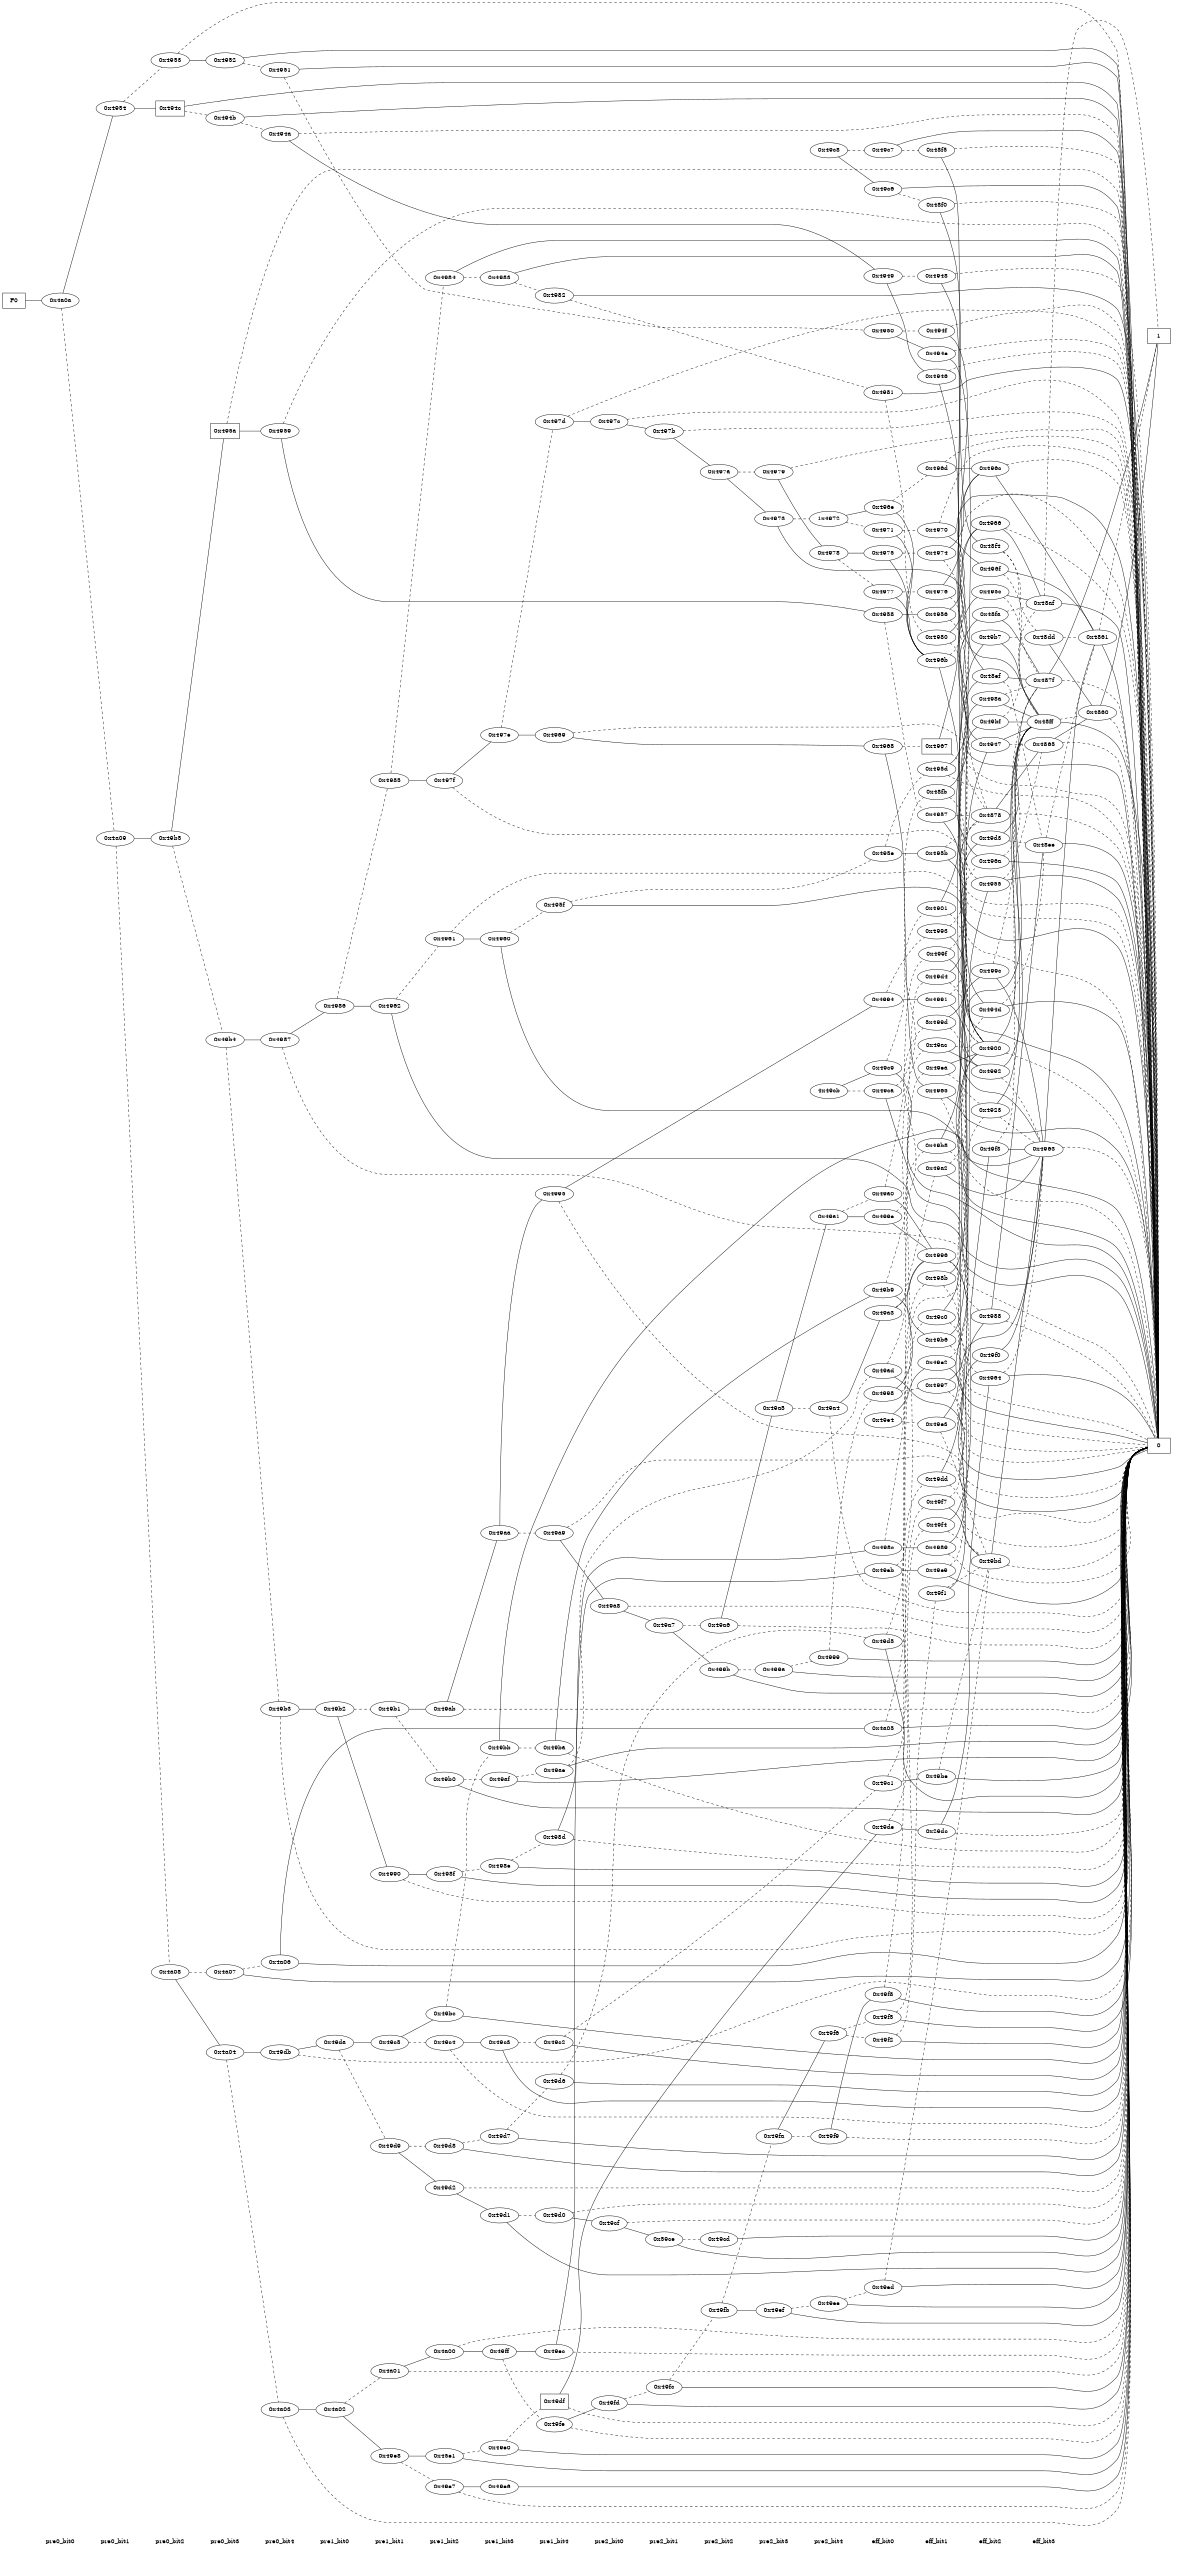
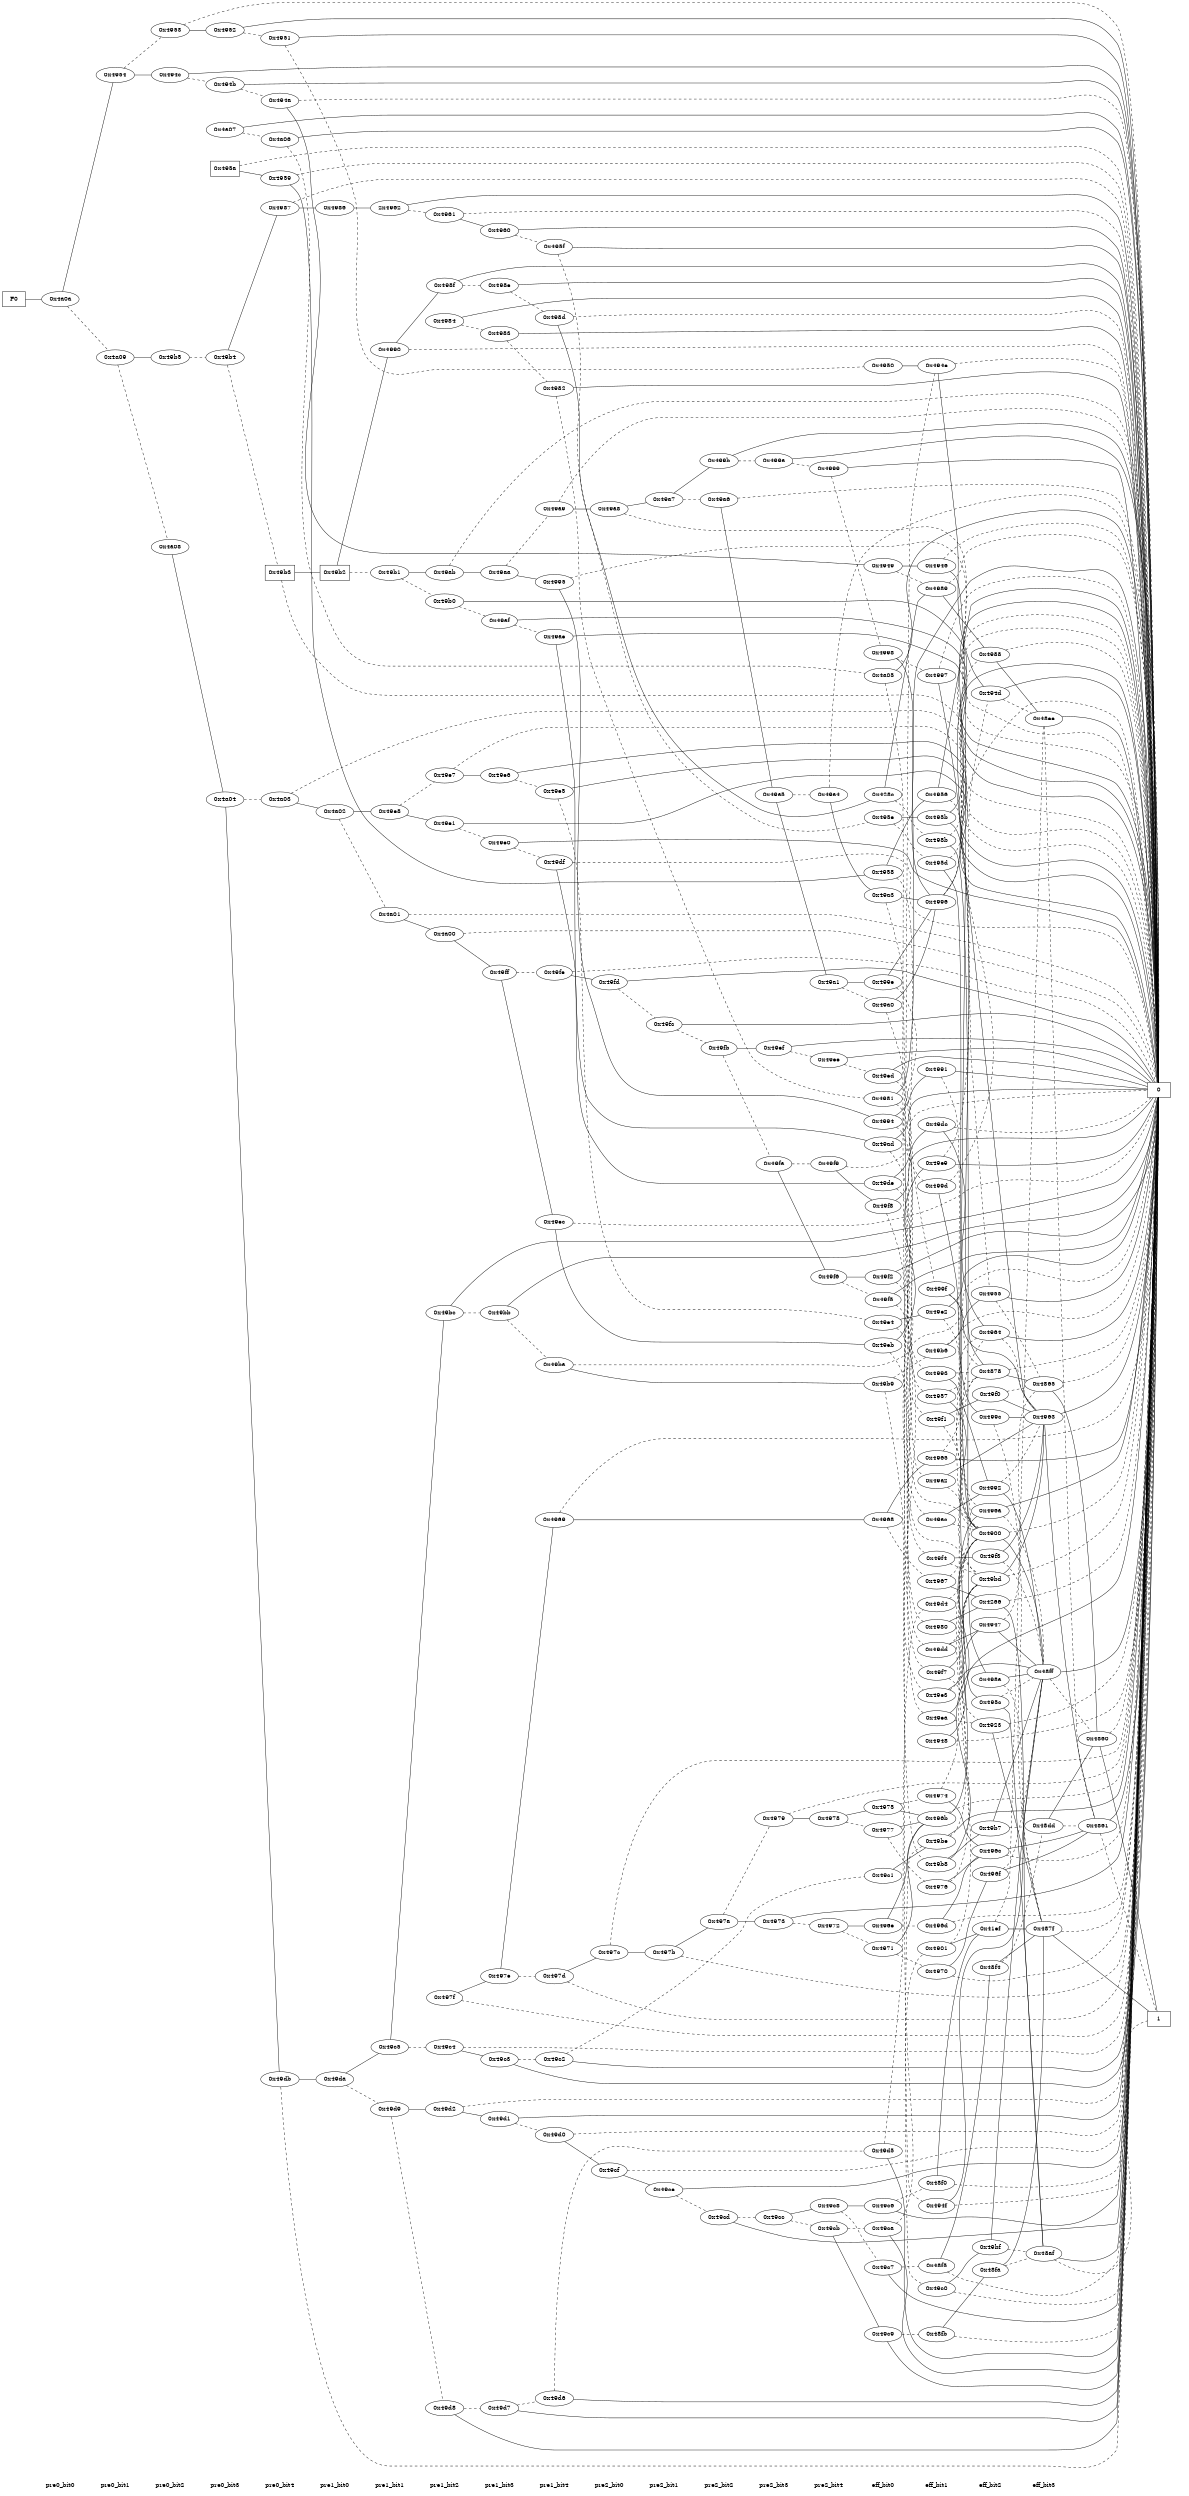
node "0x494c": shape box -> ellipse
edge "0x4949" -- "0x4948": now "0x4949" -- "0x4989"
edge "0x4950" -- "0x494f": now "0x494e" -- "0x494f"
node "1x4972": label "1x4972" -> "0x4972"
node "0x4966": label "0x4966" -> "0x4266"
edge "0x48f4" -- "0x487f": style dashed -> solid
edge "0x495a" -- "0x49b5": removed
node "0x48ef": label "0x48ef" -> "0x41ef"
node "0x4967": shape box -> ellipse
node "0x4985": removed
node "0x49e5": added
edge "0x4878" -- "0x495b": style dashed -> solid
node "0x49d3": removed
edge "0x4980" -- "0x4900": now "0x4964" -- "0x4900"
node "0x4962": label "0x4962" -> "2x4962"
node "5x499d": label "5x499d" -> "0x499d"
node "4x49cb": label "4x49cb" -> "0x49cb"
edge "0x4923" -- "0x4963": now "0x4923" -- "0"
edge "0x4963" -- "0": style dashed -> solid
edge "0x4963" -- "0x49bb": now "0" -- "0x49bb"
edge "0x49b9" -- "0x49b6": style solid -> dashed
edge "0x4865" -- "0x49f0": added
edge "0x49b8" -- "0": style dashed -> solid
edge "0x49ad" -- "0x49ae": style dashed -> solid
node "0x498c": label "0x498c" -> "0x428c"
edge "0x49c0" -- "0x49c1": now "0x49c0" -- "0x49be"
node "0x49b3": shape ellipse -> box
node "0x49b2": shape ellipse -> box
edge "0x4a05" -- "0x4a06": style solid -> dashed
node "0x29dc": label "0x29dc" -> "0x49dc"
edge "0x4a08" -- "0x4a07": removed
edge "0x49f6" -- "0x49f2": style dashed -> solid
node "0x49cc": added
node "0x59ce": label "0x59ce" -> "0x49ce"
node "0x49df": shape box -> ellipse
node "0x45e1": label "0x45e1" -> "0x49e1"
